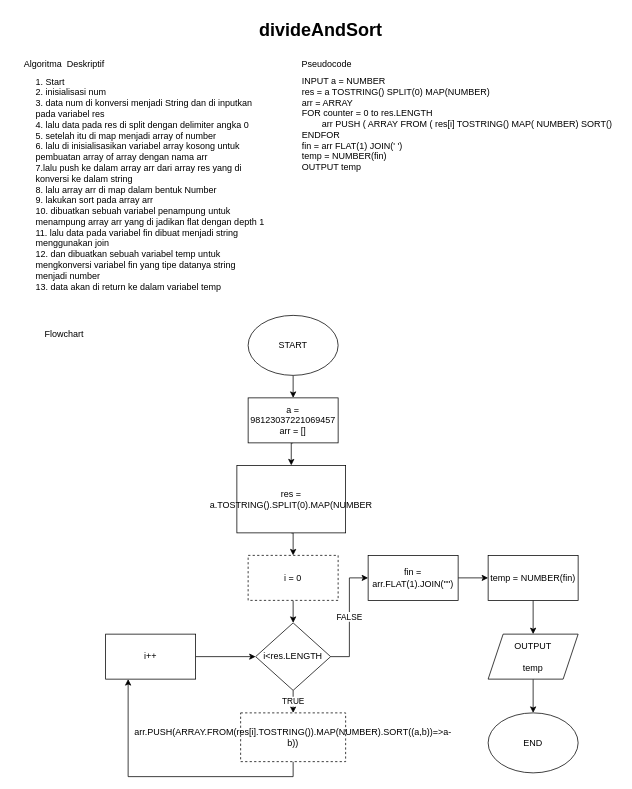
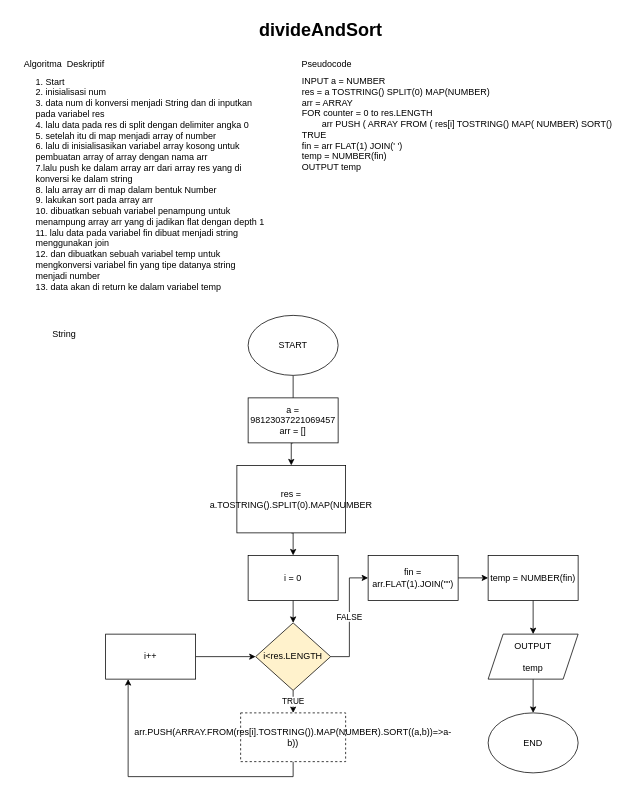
node "INPUT a = NUMBER res = a TOSTRING() SPLIT(0) MAP(NUMBER) arr = ARRAY FOR counter = 0 to res.LENGTH arr PUSH ( ARRAY FROM ( res[i] TOSTRING() MAP( NUMBER) SORT() ENDFOR fin = arr FLAT(1) JOIN(' ') temp = NUMBER(fin) OUTPUT temp": label "INPUT a = NUMBER res = a TOSTRING() SPLIT(0) MAP(NUMBER) arr = ARRAY FOR counter = 0 to res.LENGTH arr PUSH ( ARRAY FROM ( res[i] TOSTRING() MAP( NUMBER) SORT() ENDFOR fin = arr FLAT(1) JOIN(' ') temp = NUMBER(fin) OUTPUT temp" -> "INPUT a = NUMBER res = a TOSTRING() SPLIT(0) MAP(NUMBER) arr = ARRAY FOR counter = 0 to res.LENGTH arr PUSH ( ARRAY FROM ( res[i] TOSTRING() MAP( NUMBER) SORT() TRUE fin = arr FLAT(1) JOIN(' ') temp = NUMBER(fin) OUTPUT temp"
node "Flowchart": label "Flowchart" -> "String"
edge "START" -> "a = 98123037221069457 arr = []": arrowhead classic -> none
node "i = 0": style dashed -> solid
node "i<res.LENGTH": fillcolor #ffffff -> #fff2cc
